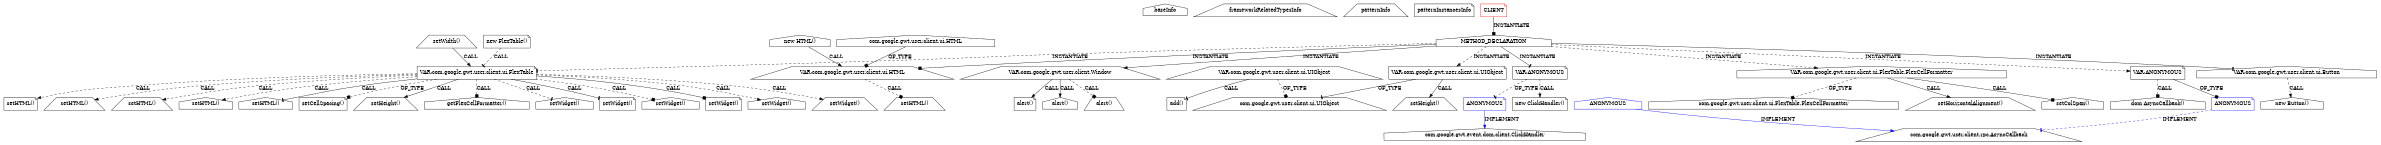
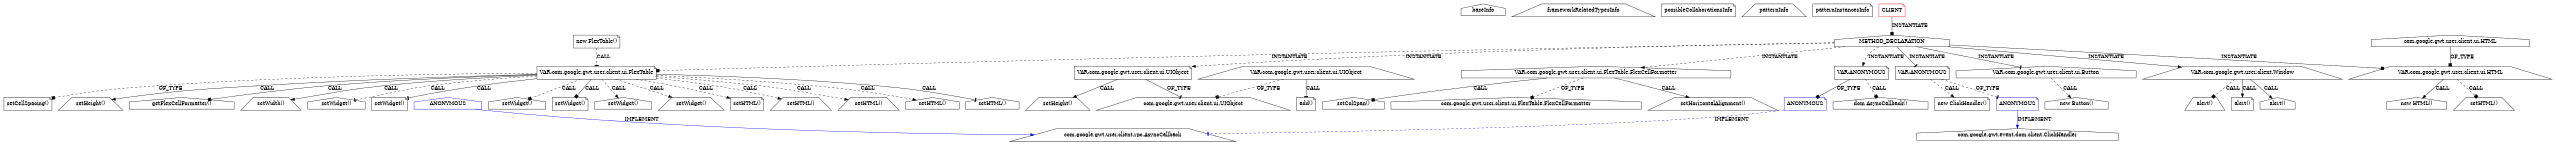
node "possibleCollaborationsInfo": added
edge "setWidth()" -> "VAR:com.google.gwt.user.client.ui.FlexTable": reversed
edge "new HTML()" -> "VAR:com.google.gwt.user.client.ui.HTML": reversed
edge "METHOD_DECLARATION" -> "VAR:com.google.gwt.user.client.ui.FlexTable": arrowhead tee -> box
edge "VAR:com.google.gwt.user.client.ui.FlexTable" -> "getFlexCellFormatter()": style dashed -> solid
